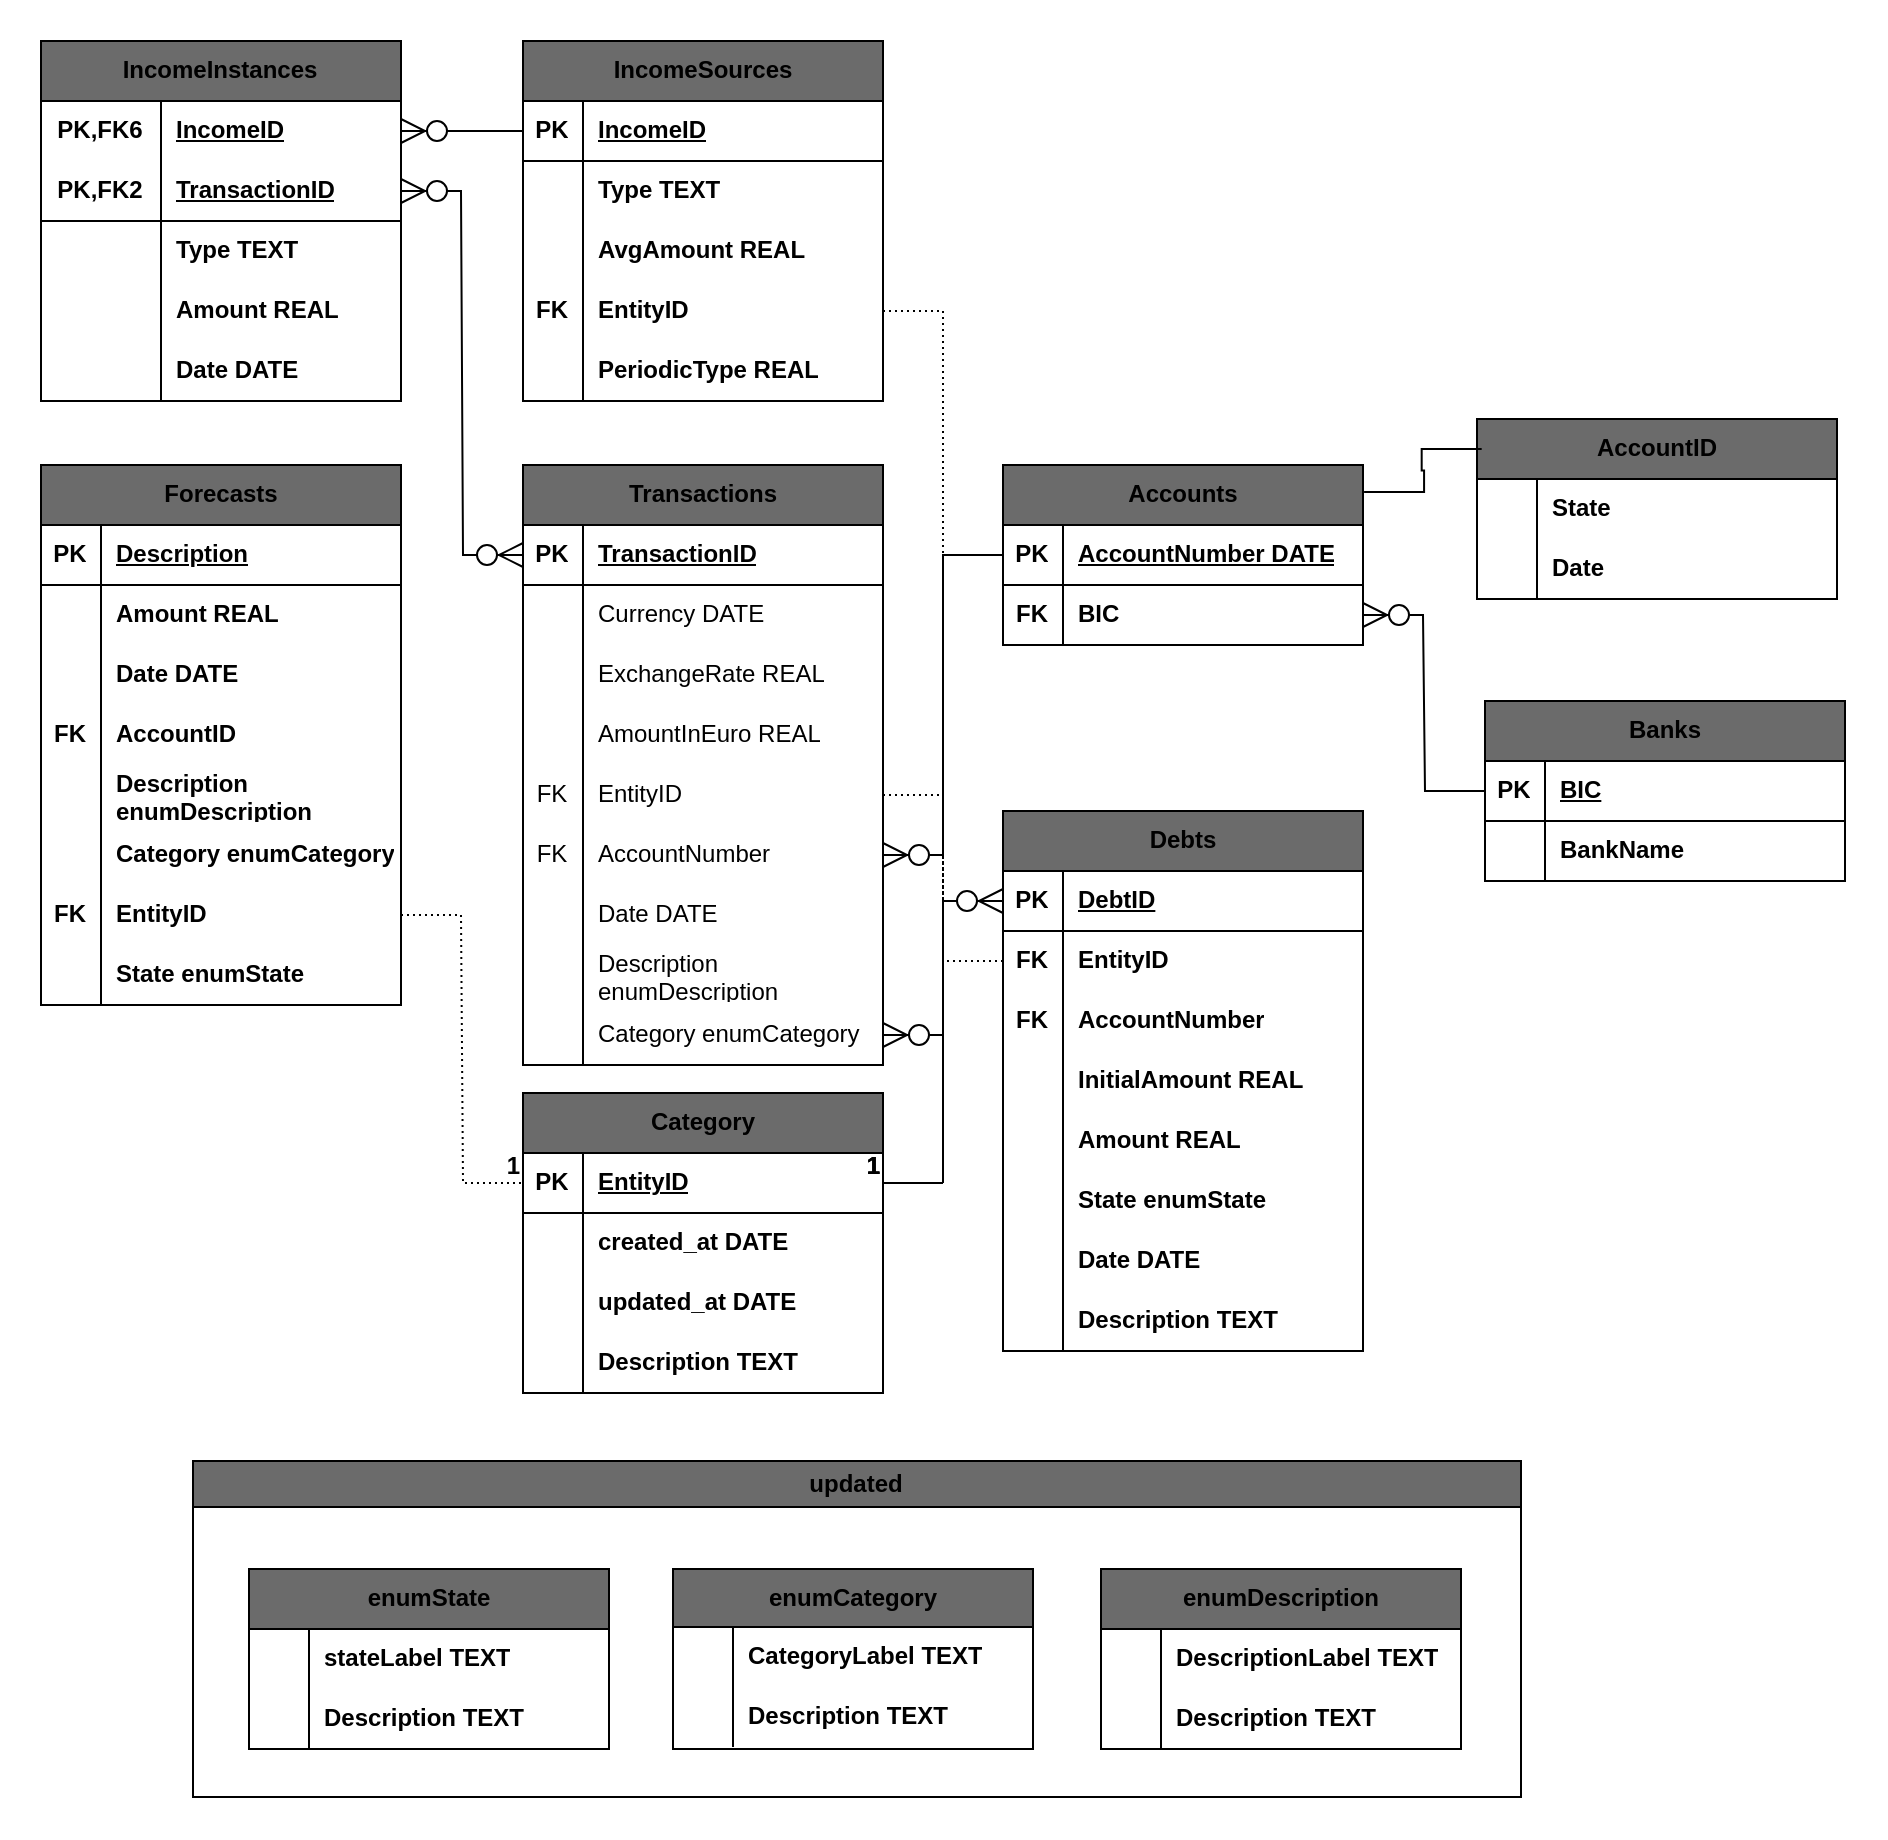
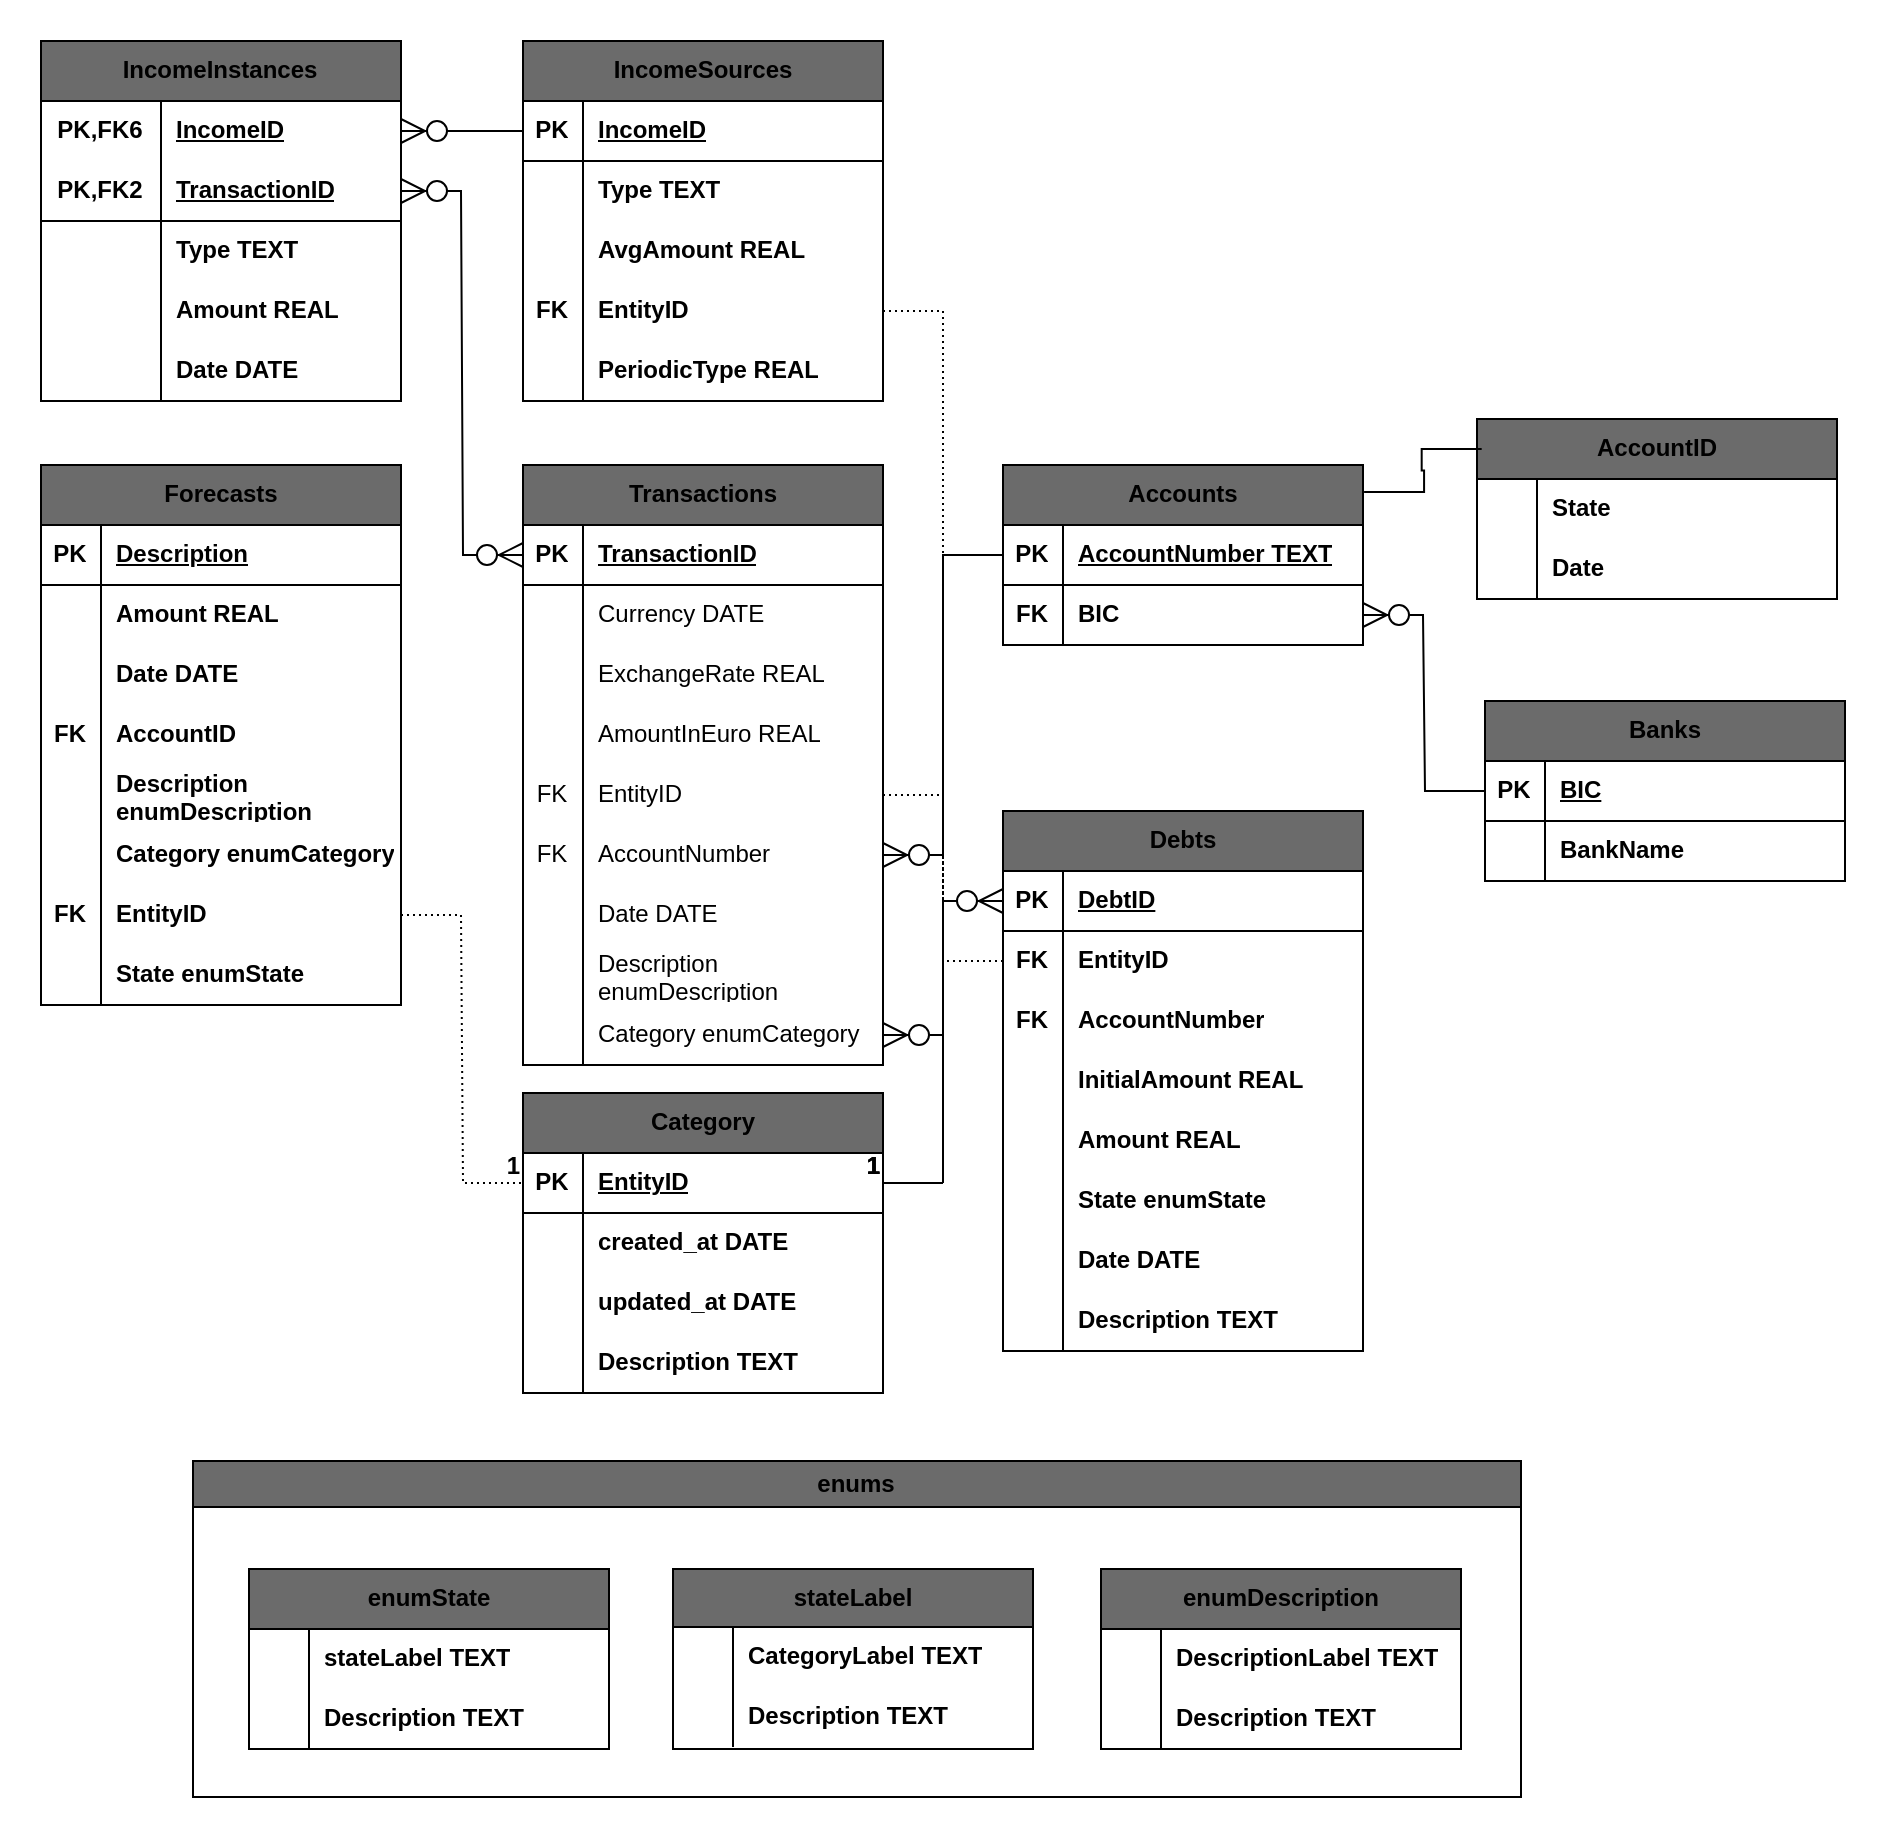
node "AccountNumber DATE": label "AccountNumber DATE" -> "AccountNumber TEXT"
node "updated": label "updated" -> "enums"
node "enumCategory": label "enumCategory" -> "stateLabel"
